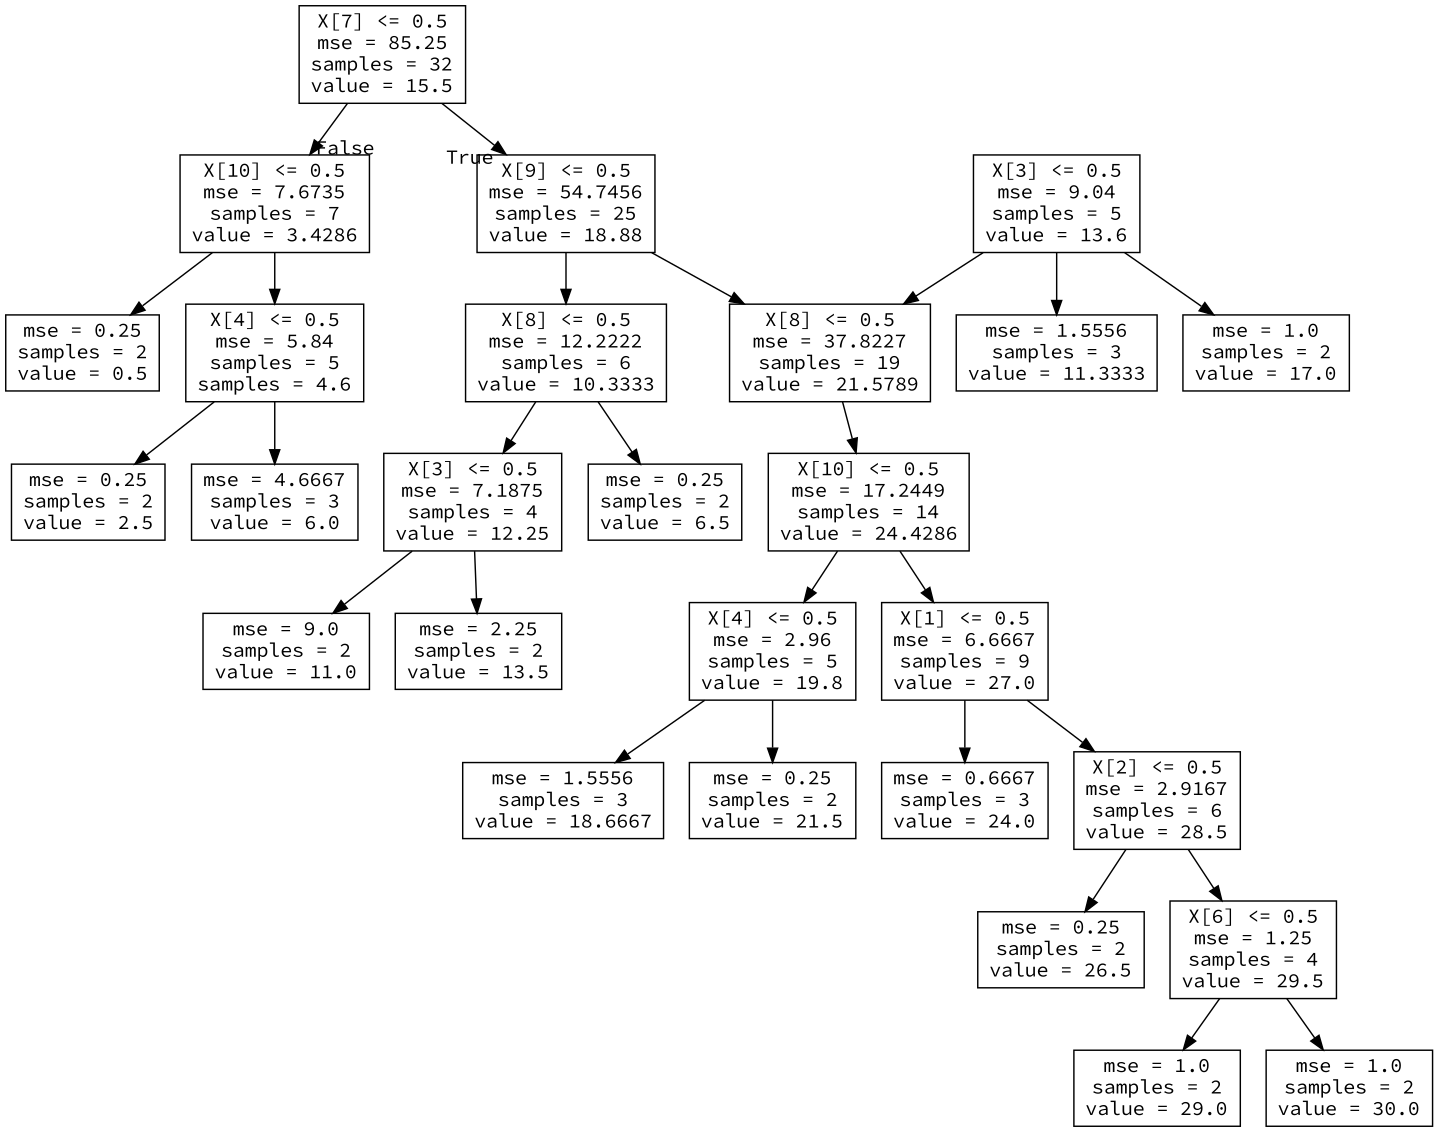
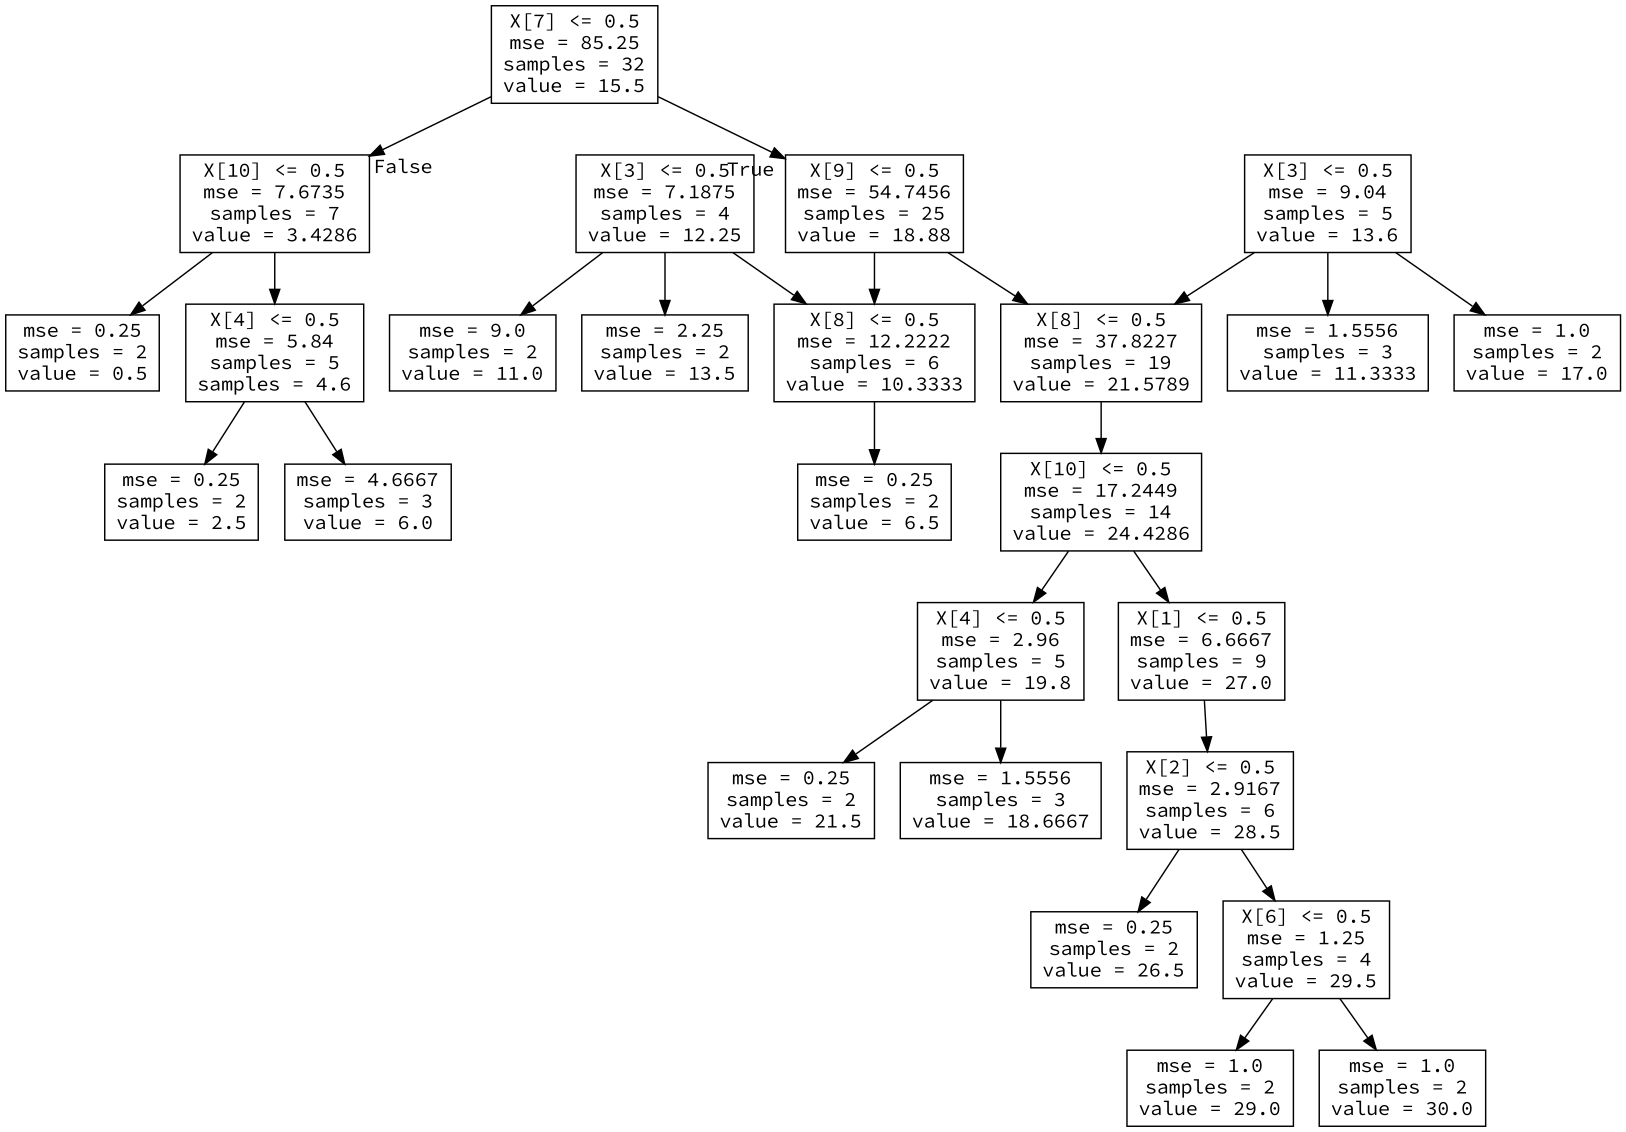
edge "X[8] <= 0.5 mse = 12.2222 samples = 6 value = 10.3333" -> "X[3] <= 0.5 mse = 7.1875 samples = 4 value = 12.25": reversed
node "mse = 0.6667 samples = 3 value = 24.0": removed
